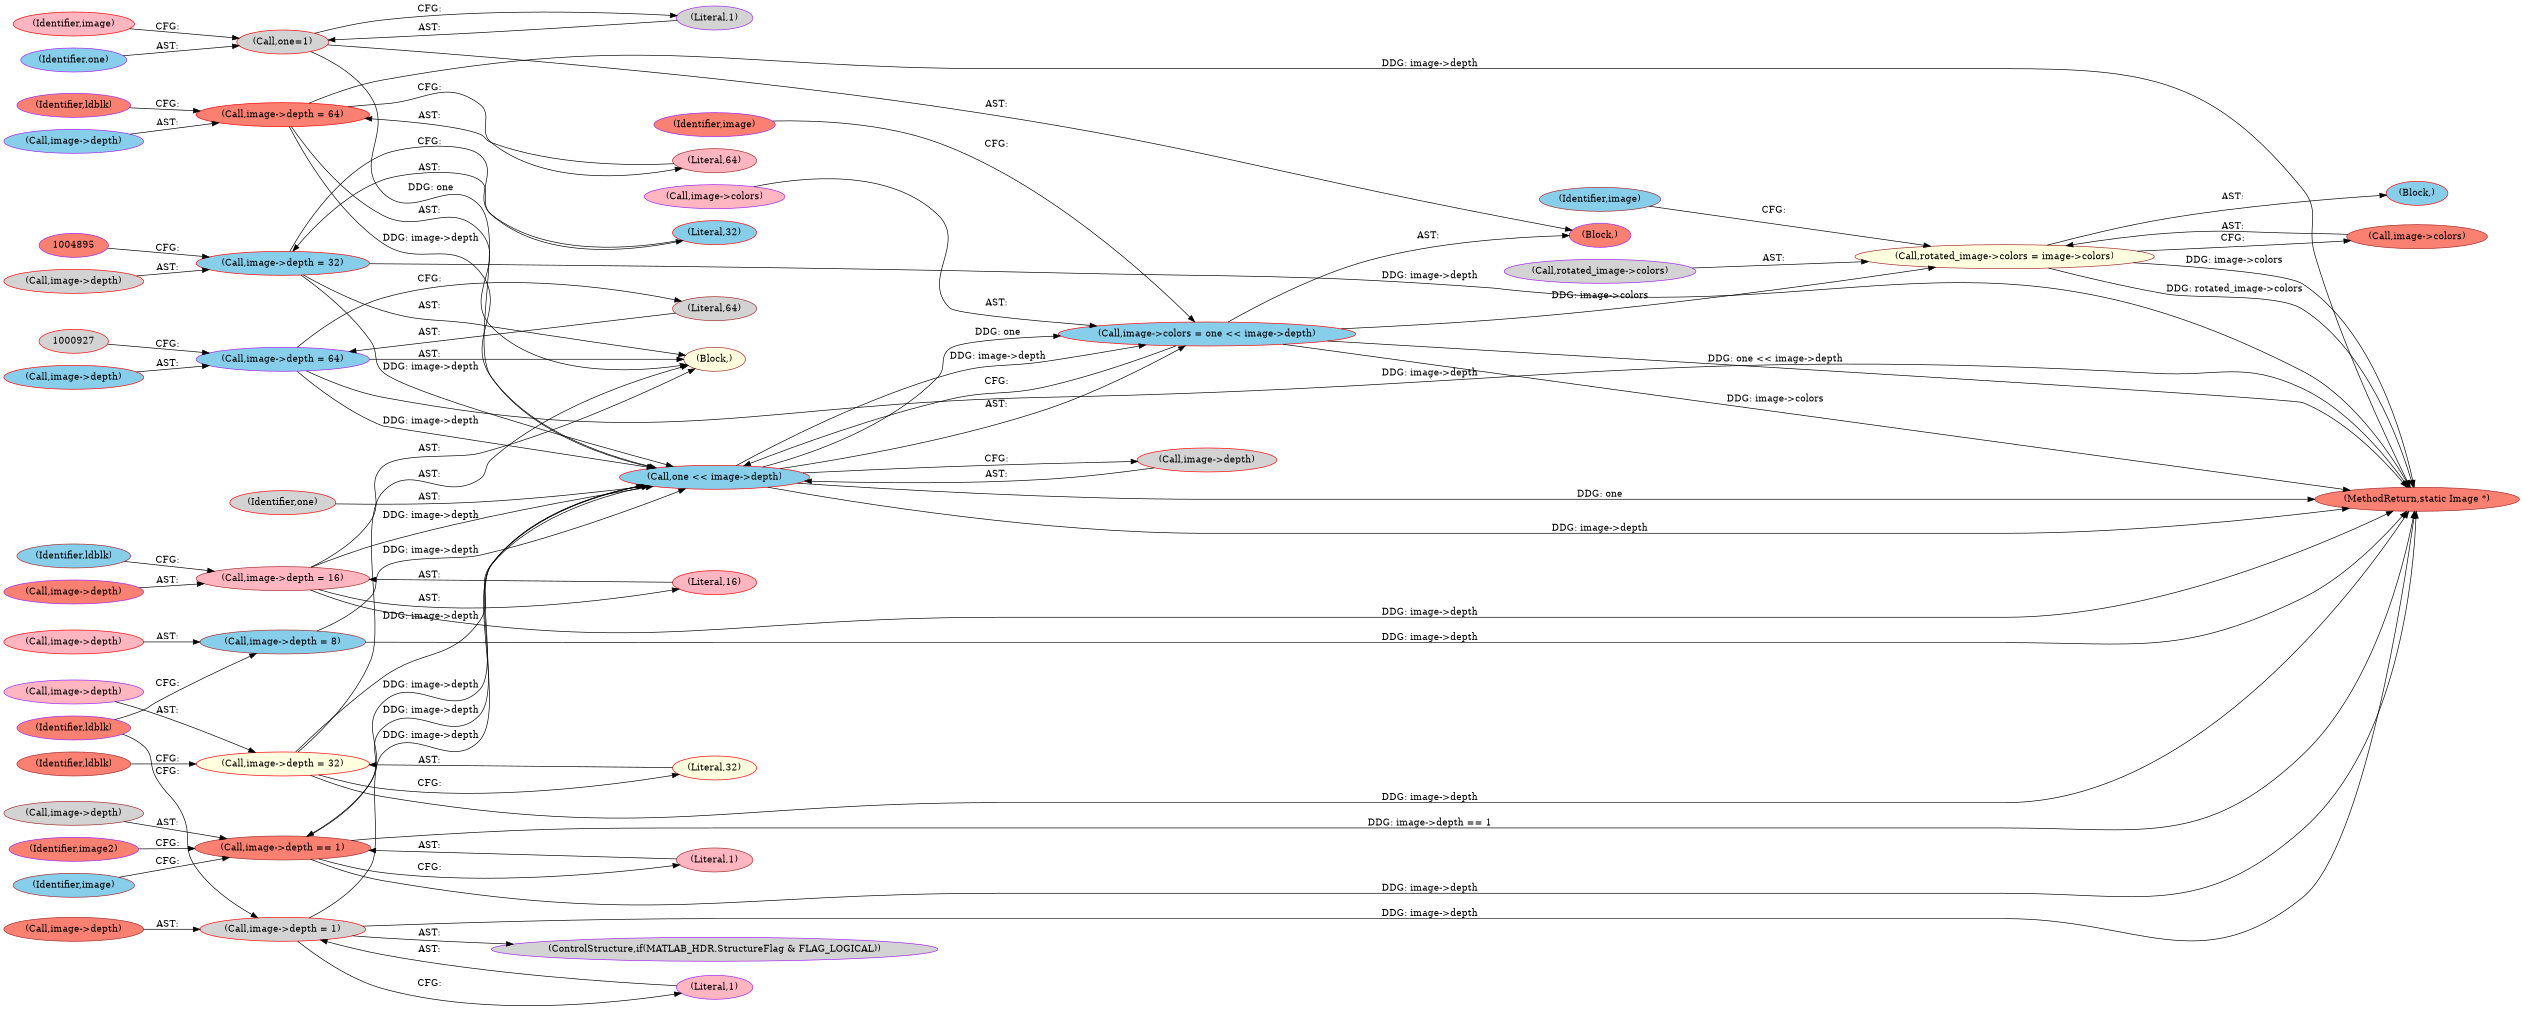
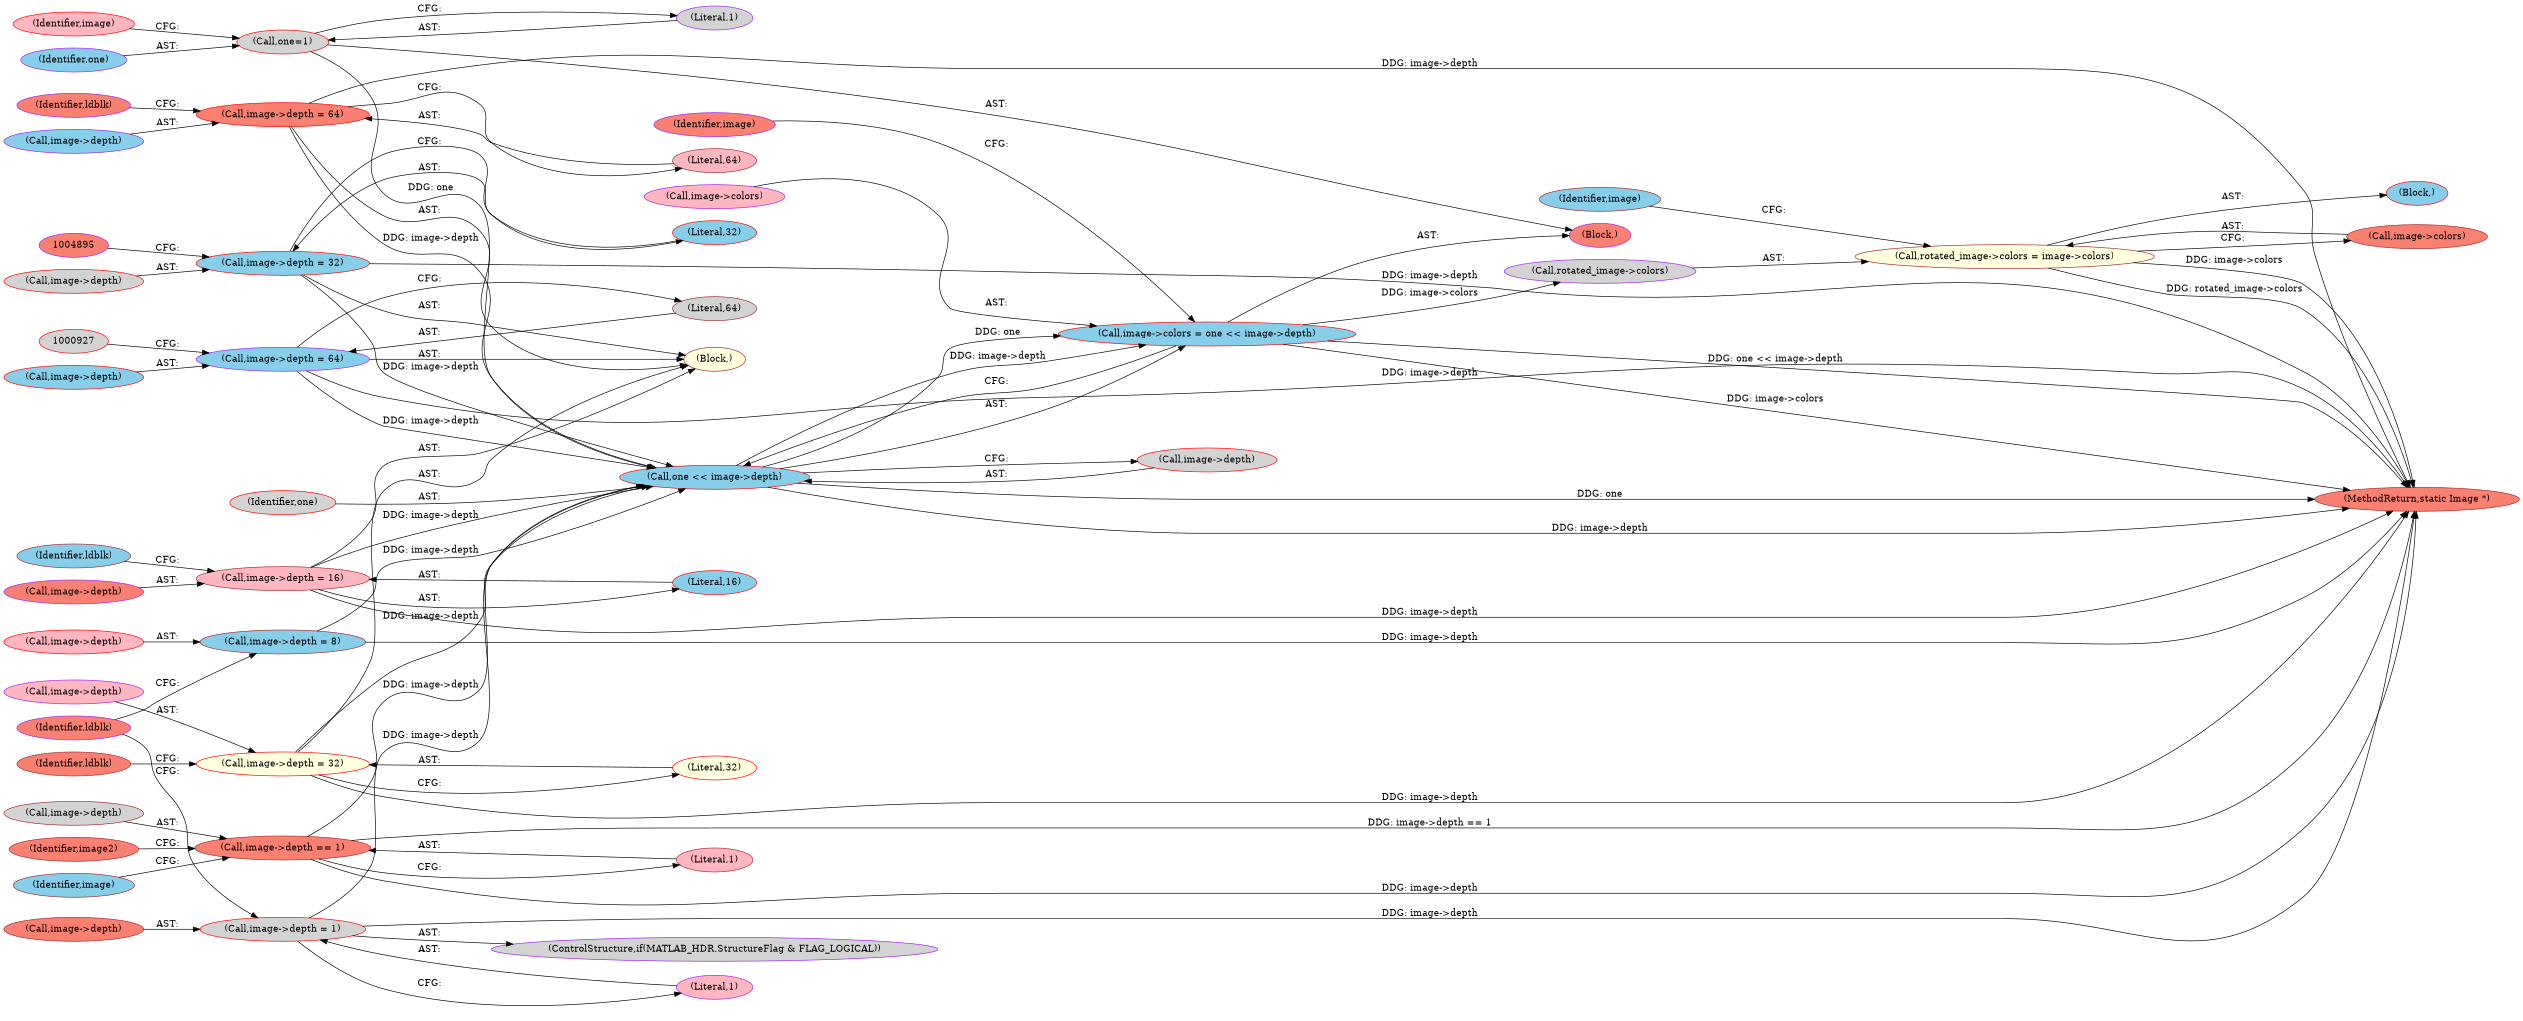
edge "(Call,image->colors = one << image->depth)" -> "(Call,rotated_image->colors = image->colors)": now "(Call,image->colors = one << image->depth)" -> "(Call,rotated_image->colors)"
node "(Literal,16)": fillcolor lightpink -> skyblue
edge "(Call,one << image->depth)" -> "(Call,image->depth == 1)": removed, label "DDG: image->depth"
node "(Identifier,image2)": color purple -> brown
